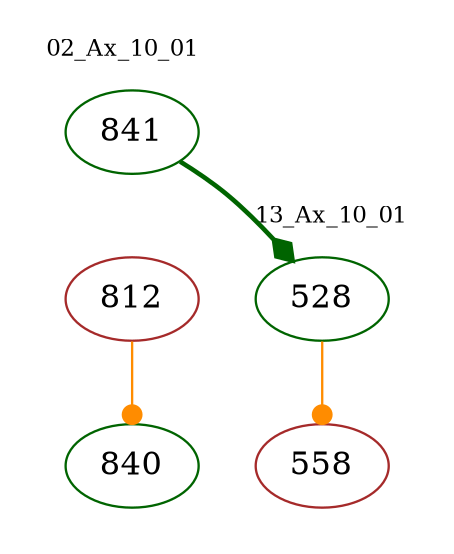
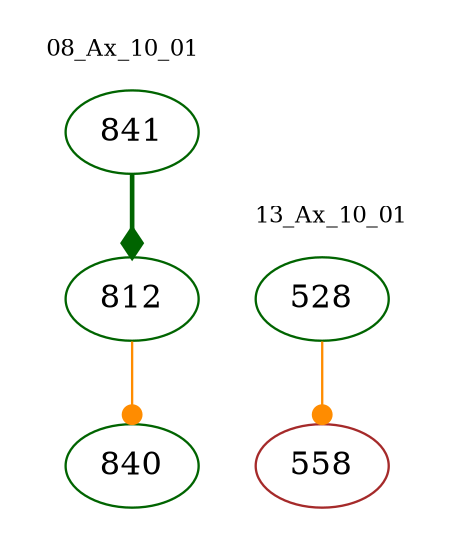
cluster "02_Ax_10_01": label "02_Ax_10_01" -> "08_Ax_10_01"
edge "841" -> "528": now "841" -> "812"
node "812": color brown -> darkgreen
